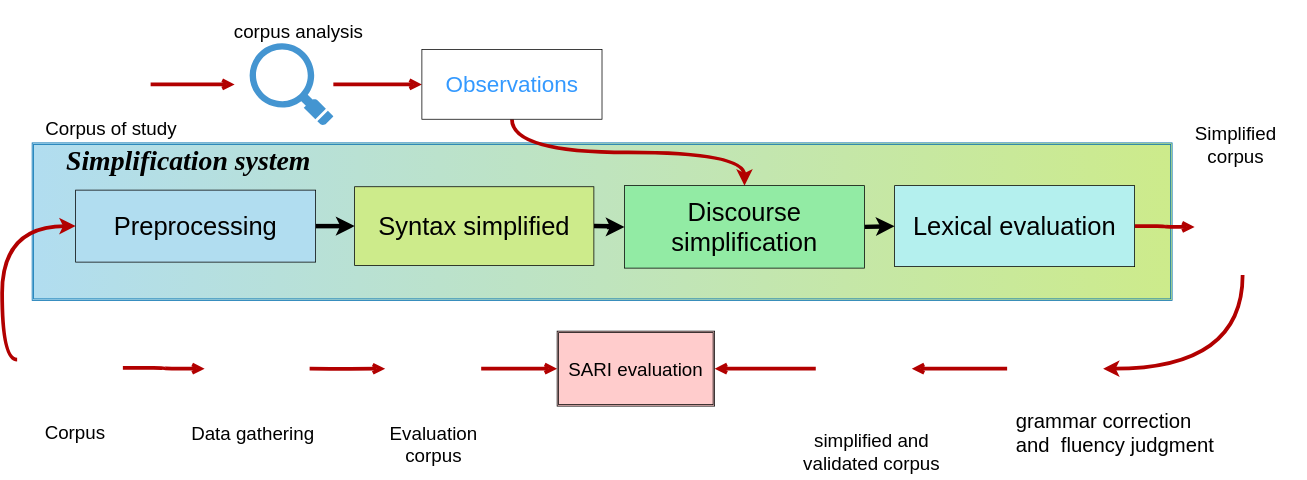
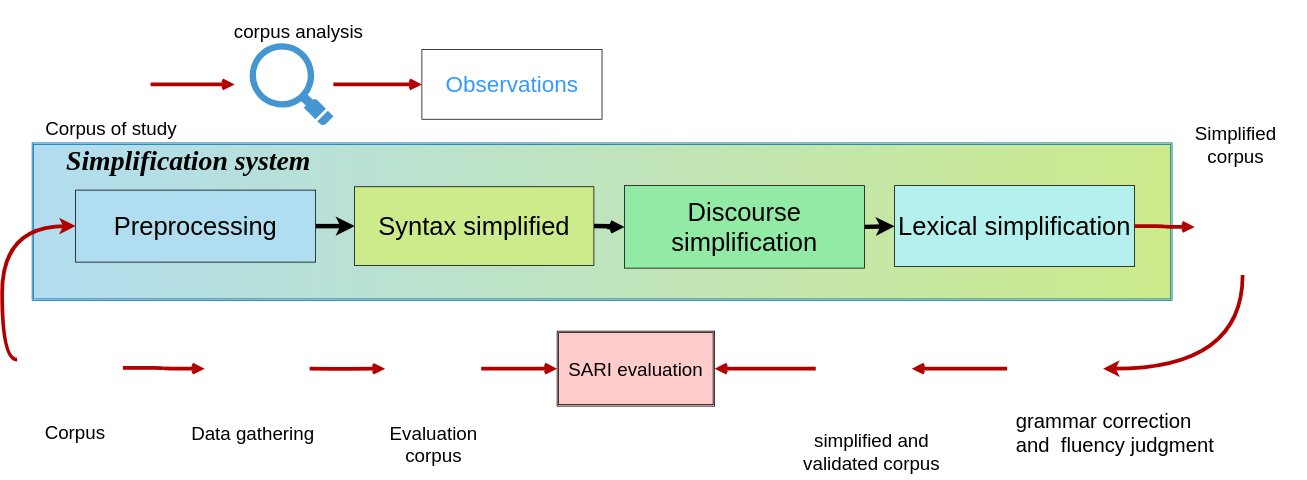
edge "Observations" -> "Discourse simplification": removed
node "Lexical evaluation": label "Lexical evaluation" -> "Lexical simplification"
edge "Syntax simplified" -> "Discourse simplification": arrowhead classic -> open
